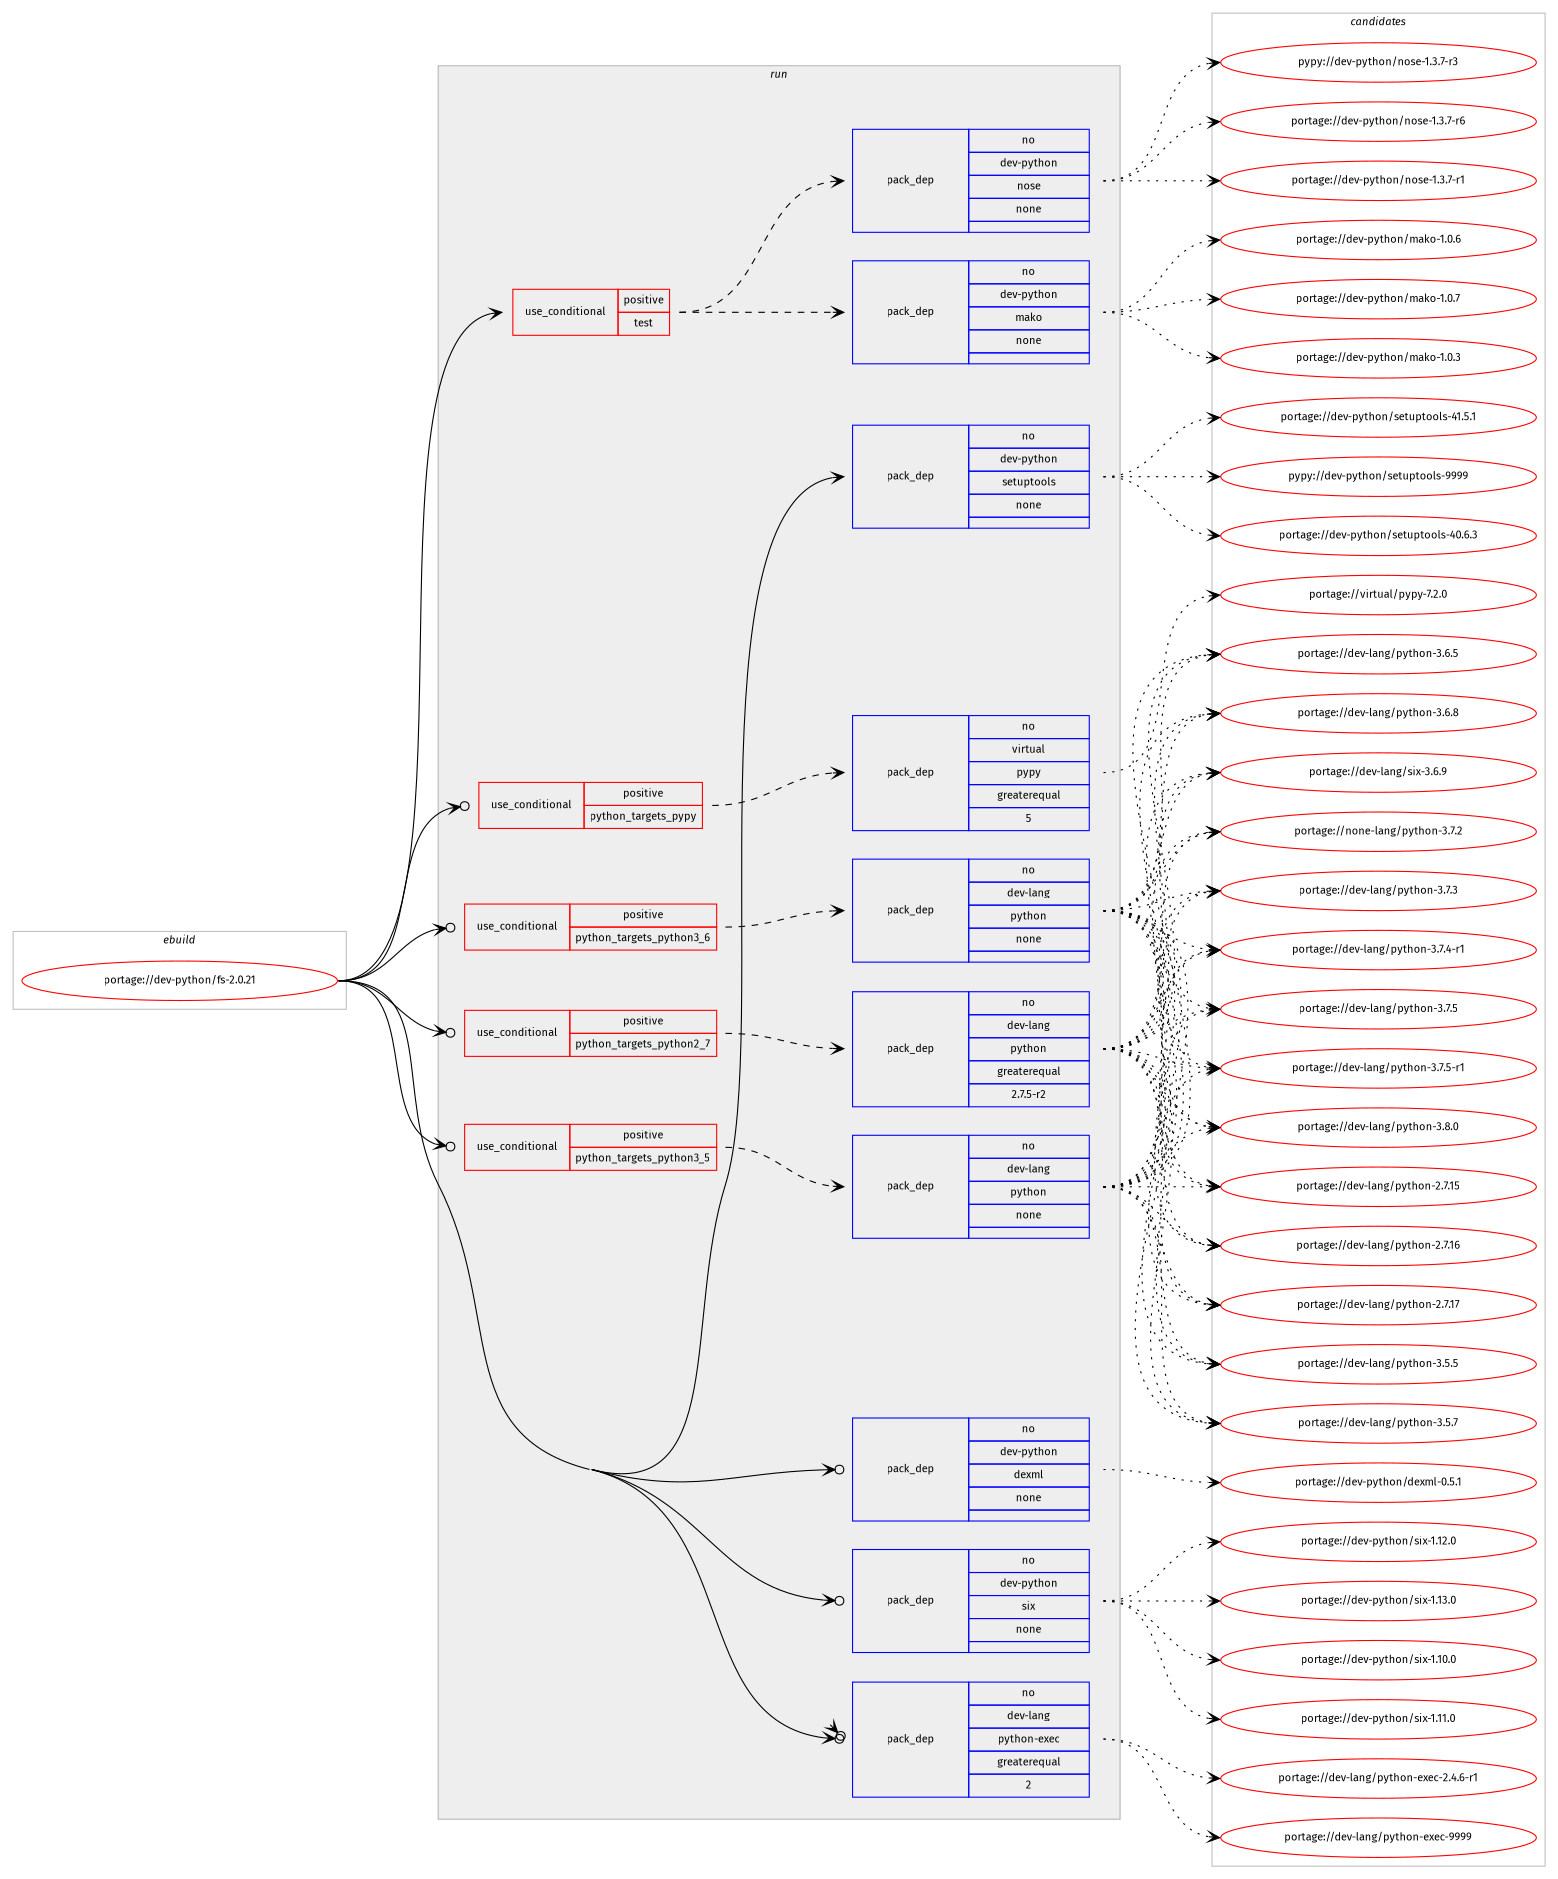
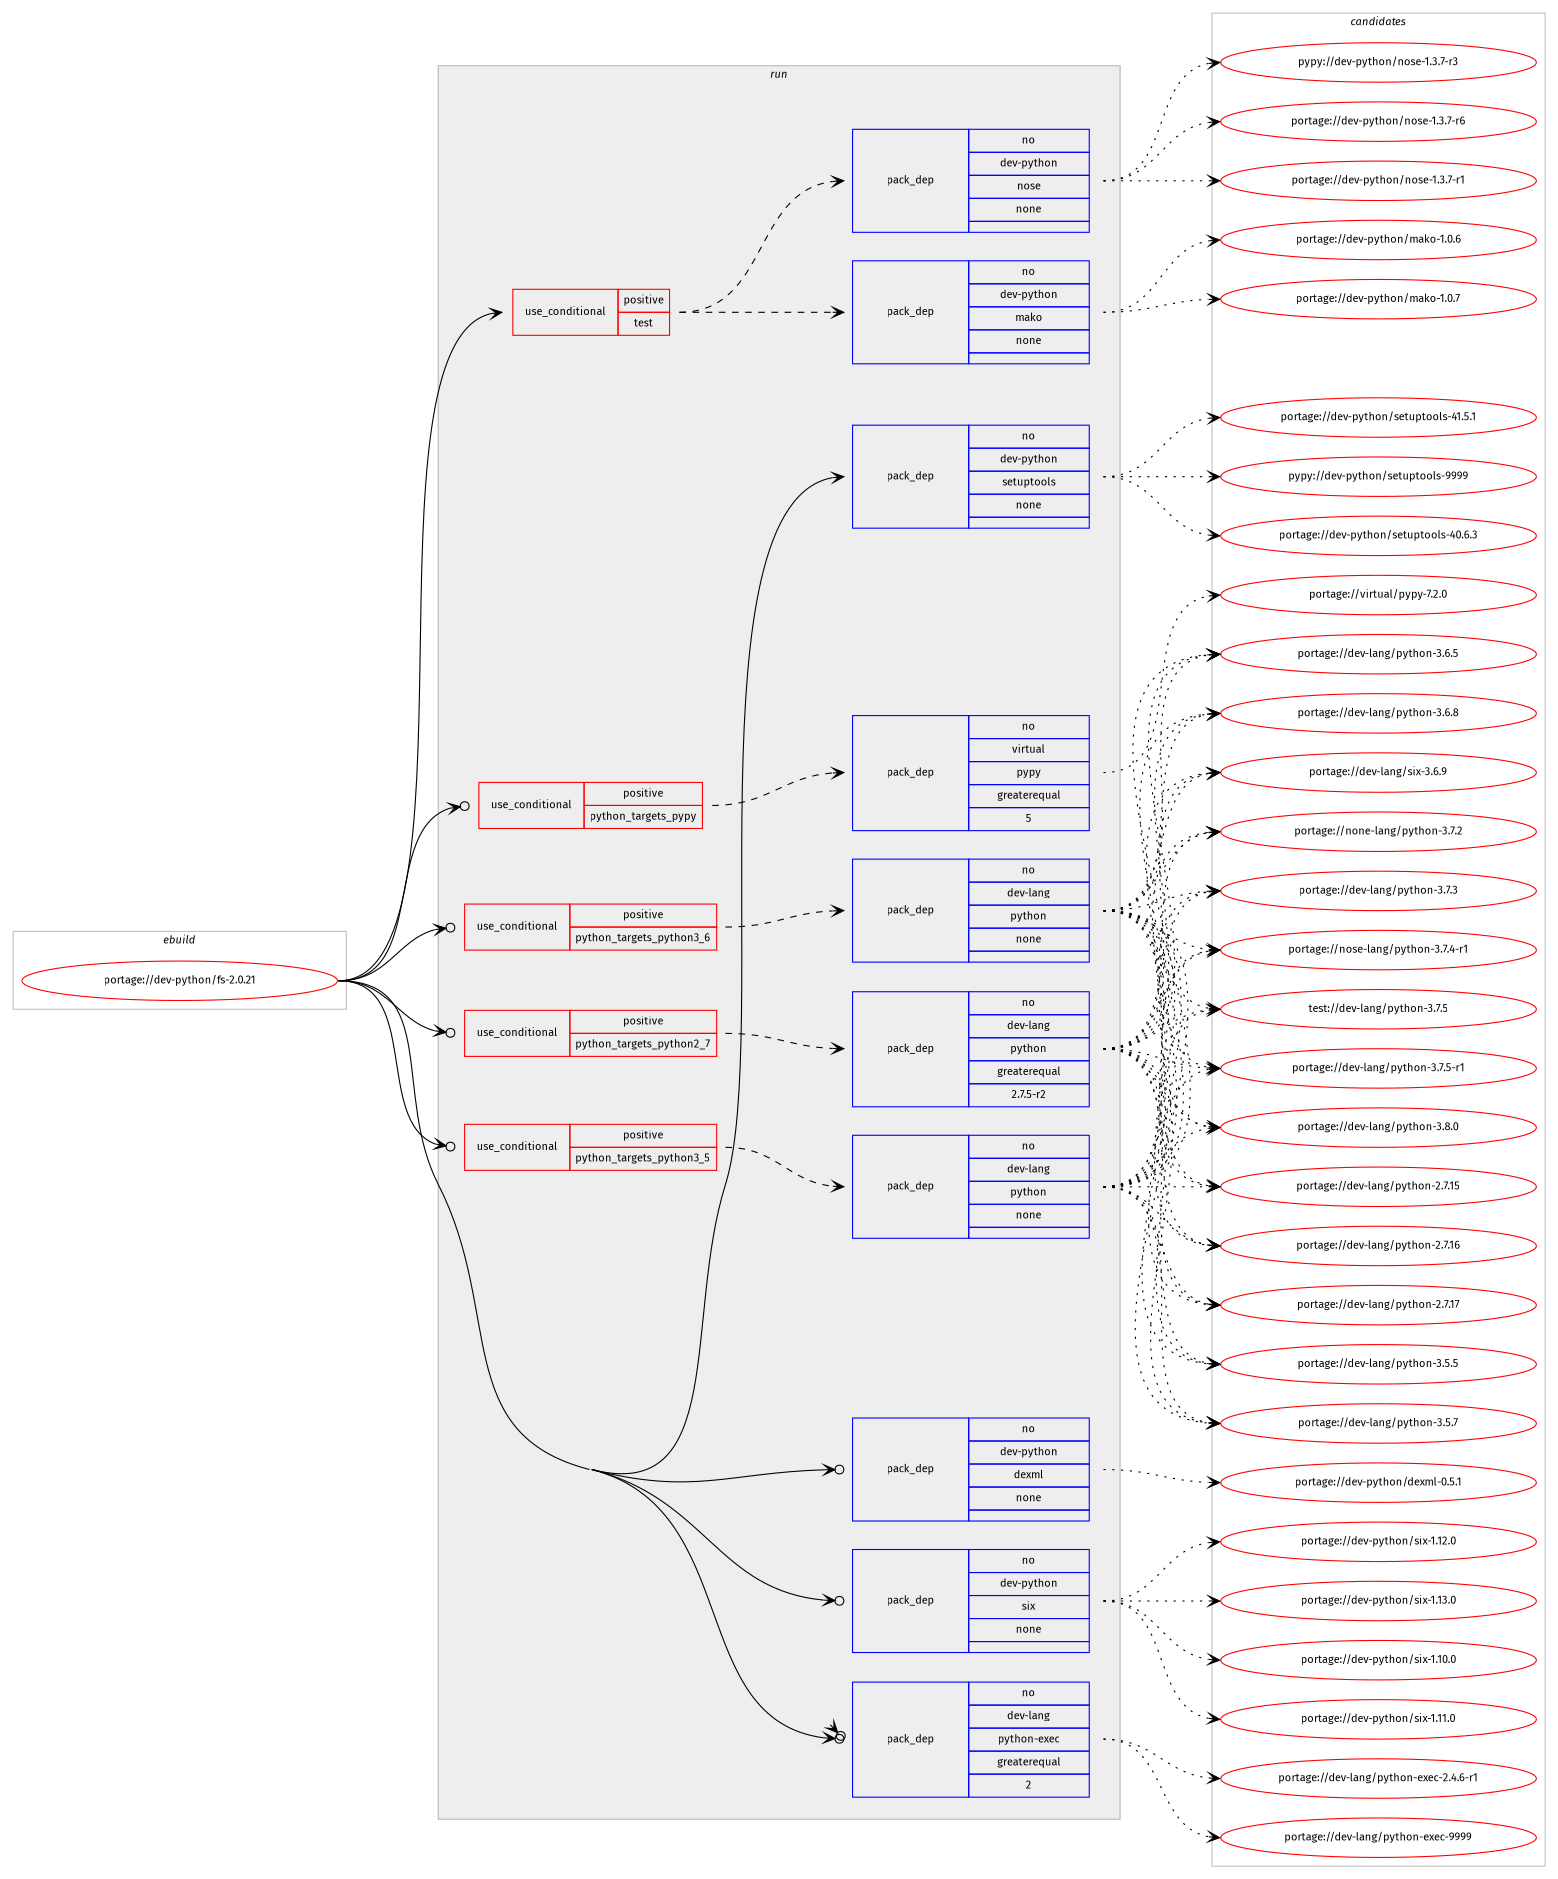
node "portage://dev-python/mako-1.0.3": removed
node "portage://dev-lang/python-3.7.4-r1": label "portage://dev-lang/python-3.7.4-r1" -> "portage://nose-lang/python-3.7.4-r1"
node "portage://dev-lang/python-3.7.5": label "portage://dev-lang/python-3.7.5" -> "test://dev-lang/python-3.7.5"
